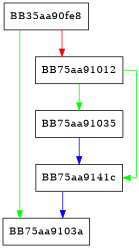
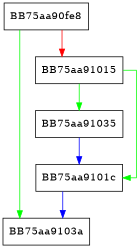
node "BB35aa90fe8": label "BB35aa90fe8" -> "BB75aa90fe8"
node "BB75aa91012": label "BB75aa91012" -> "BB75aa91015"
node "BB75aa9141c": label "BB75aa9141c" -> "BB75aa9101c"
